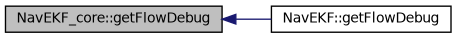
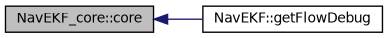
node "NavEKF_core::getFlowDebug": label "NavEKF_core::getFlowDebug" -> "NavEKF_core::core"
